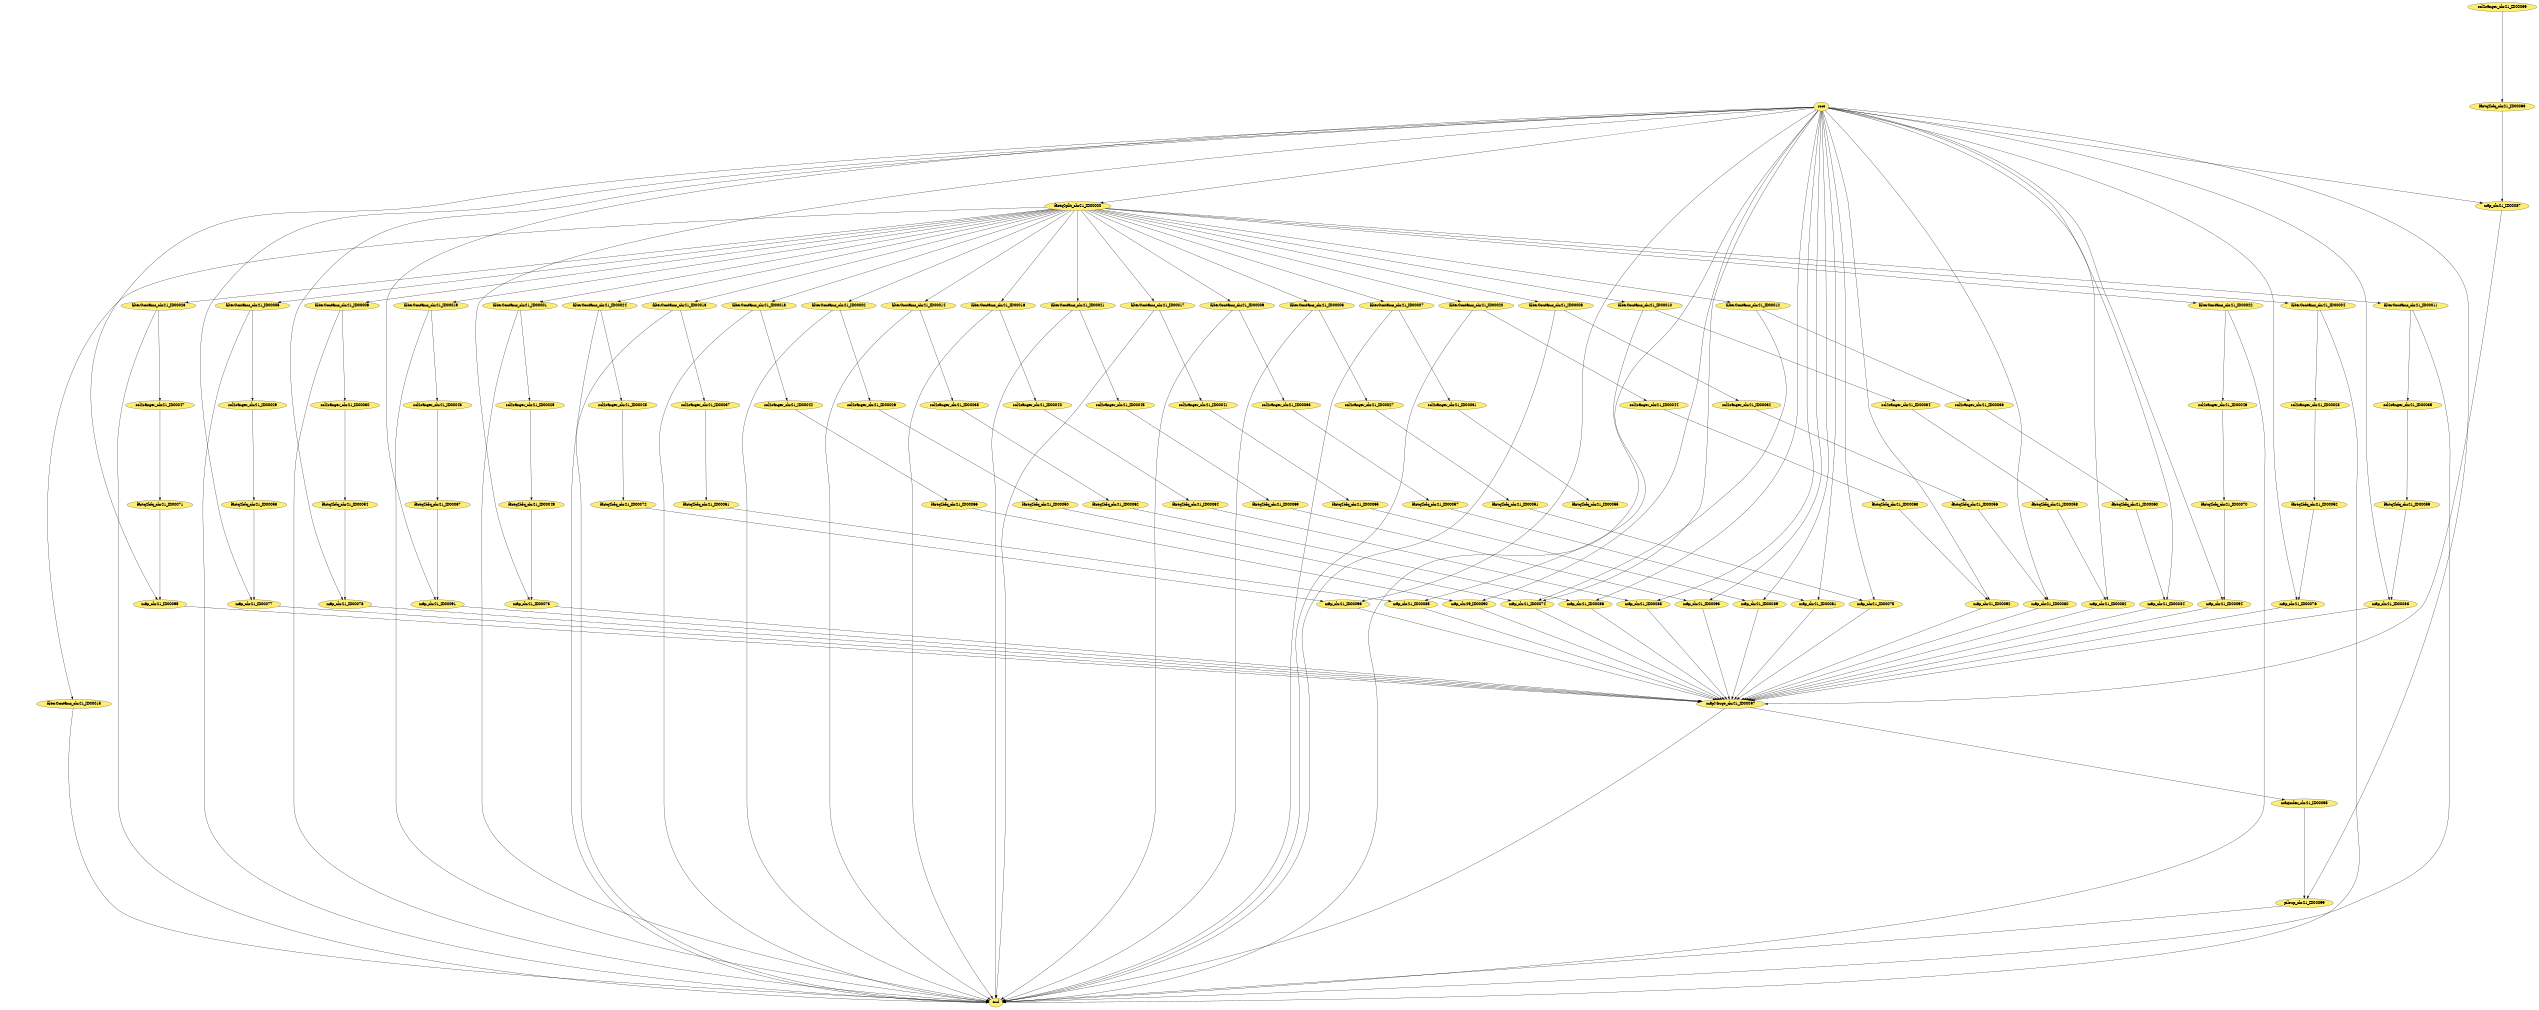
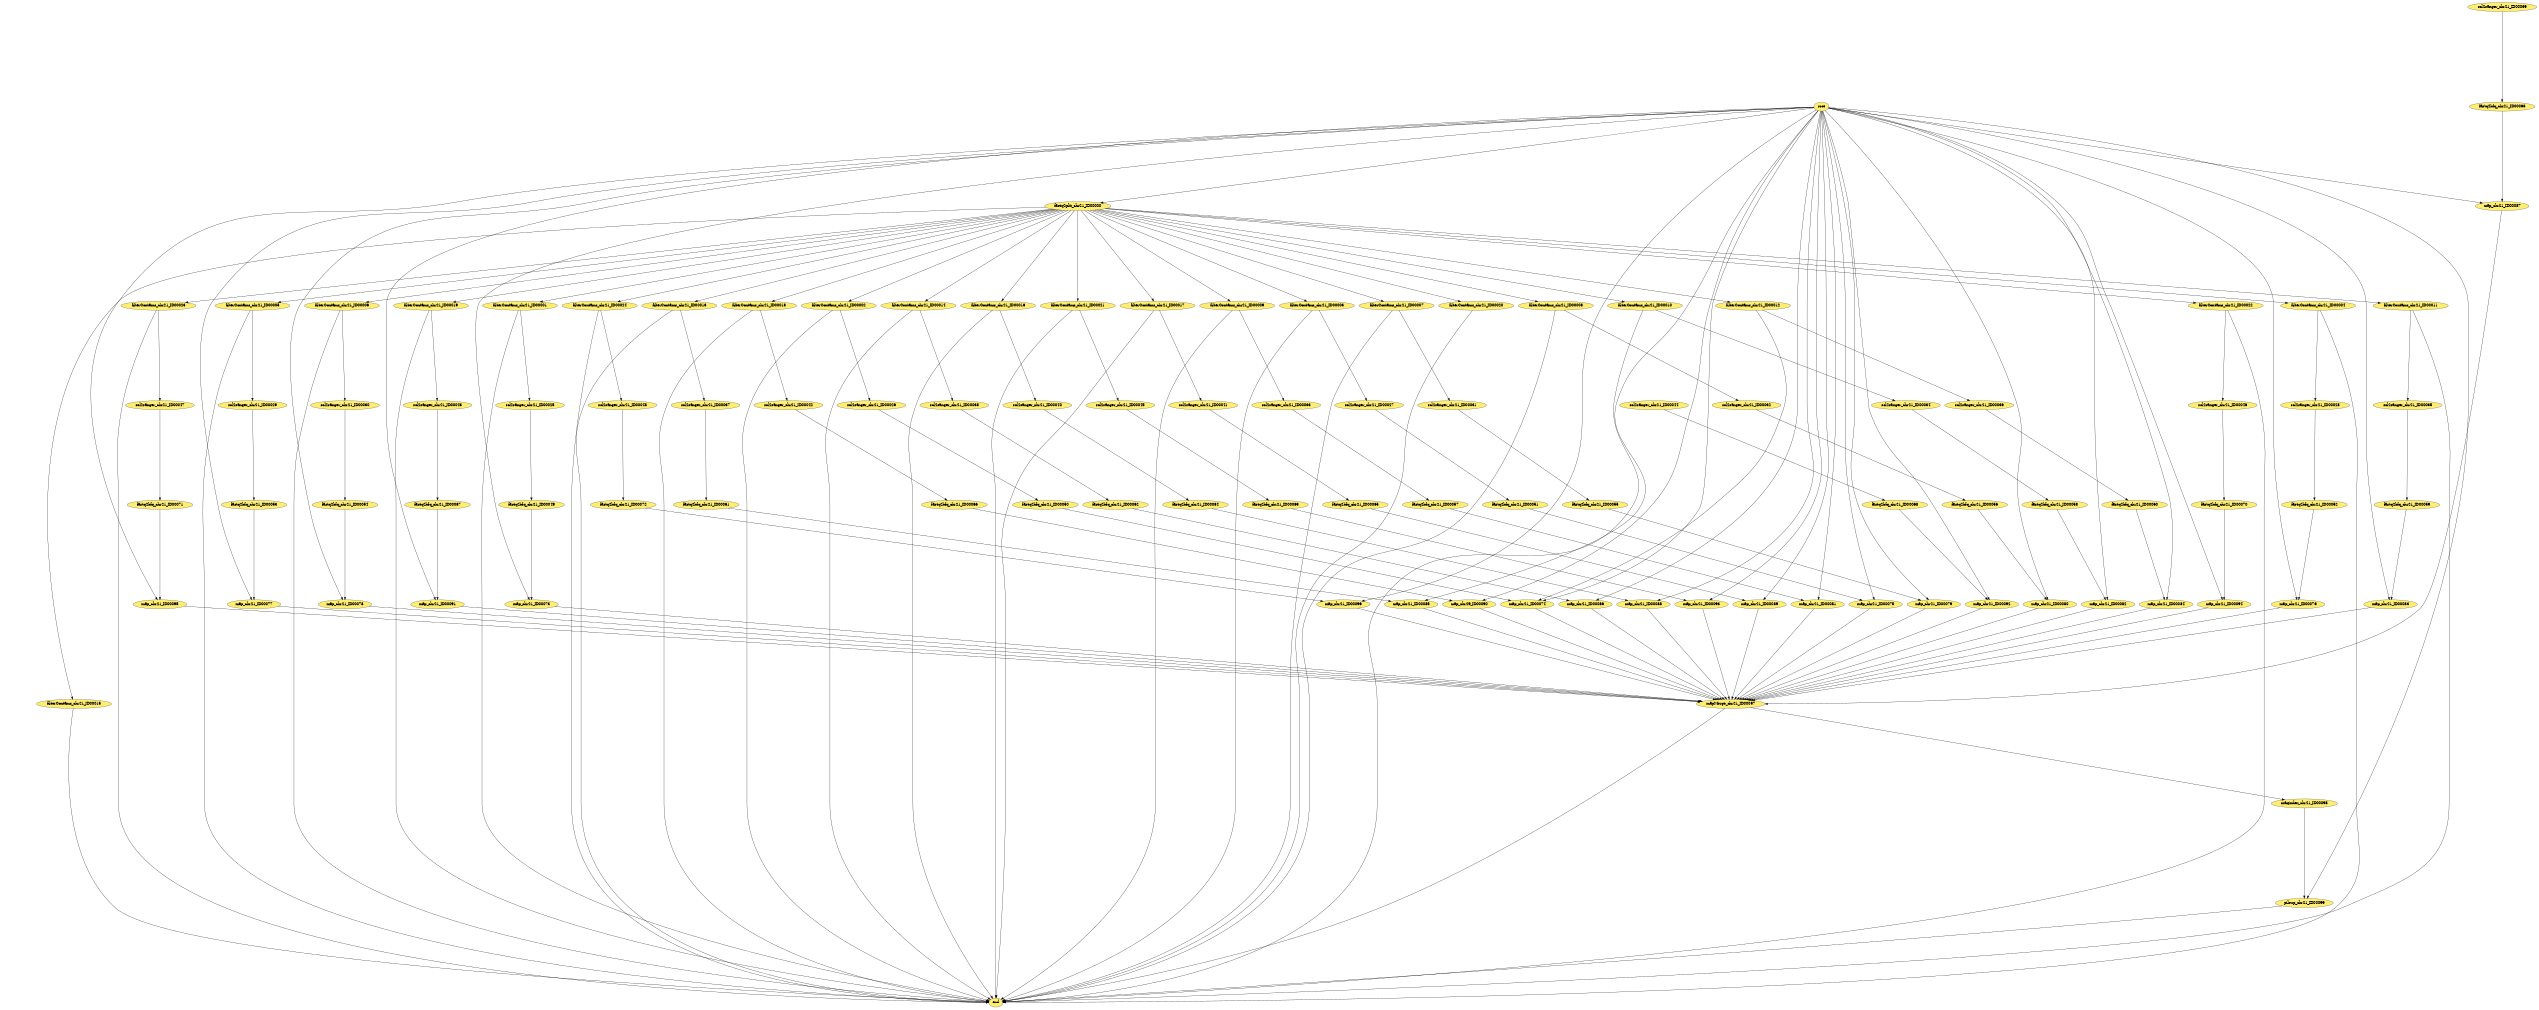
edge "filterContams_chr21_ID00020" -> "sol2sanger_chr21_ID00044": removed
node "map_chr21_ID00079": added
